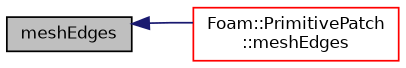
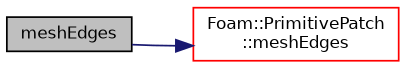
edge "Foam::PrimitivePatch ::meshEdges" -> "meshEdges": reversed
